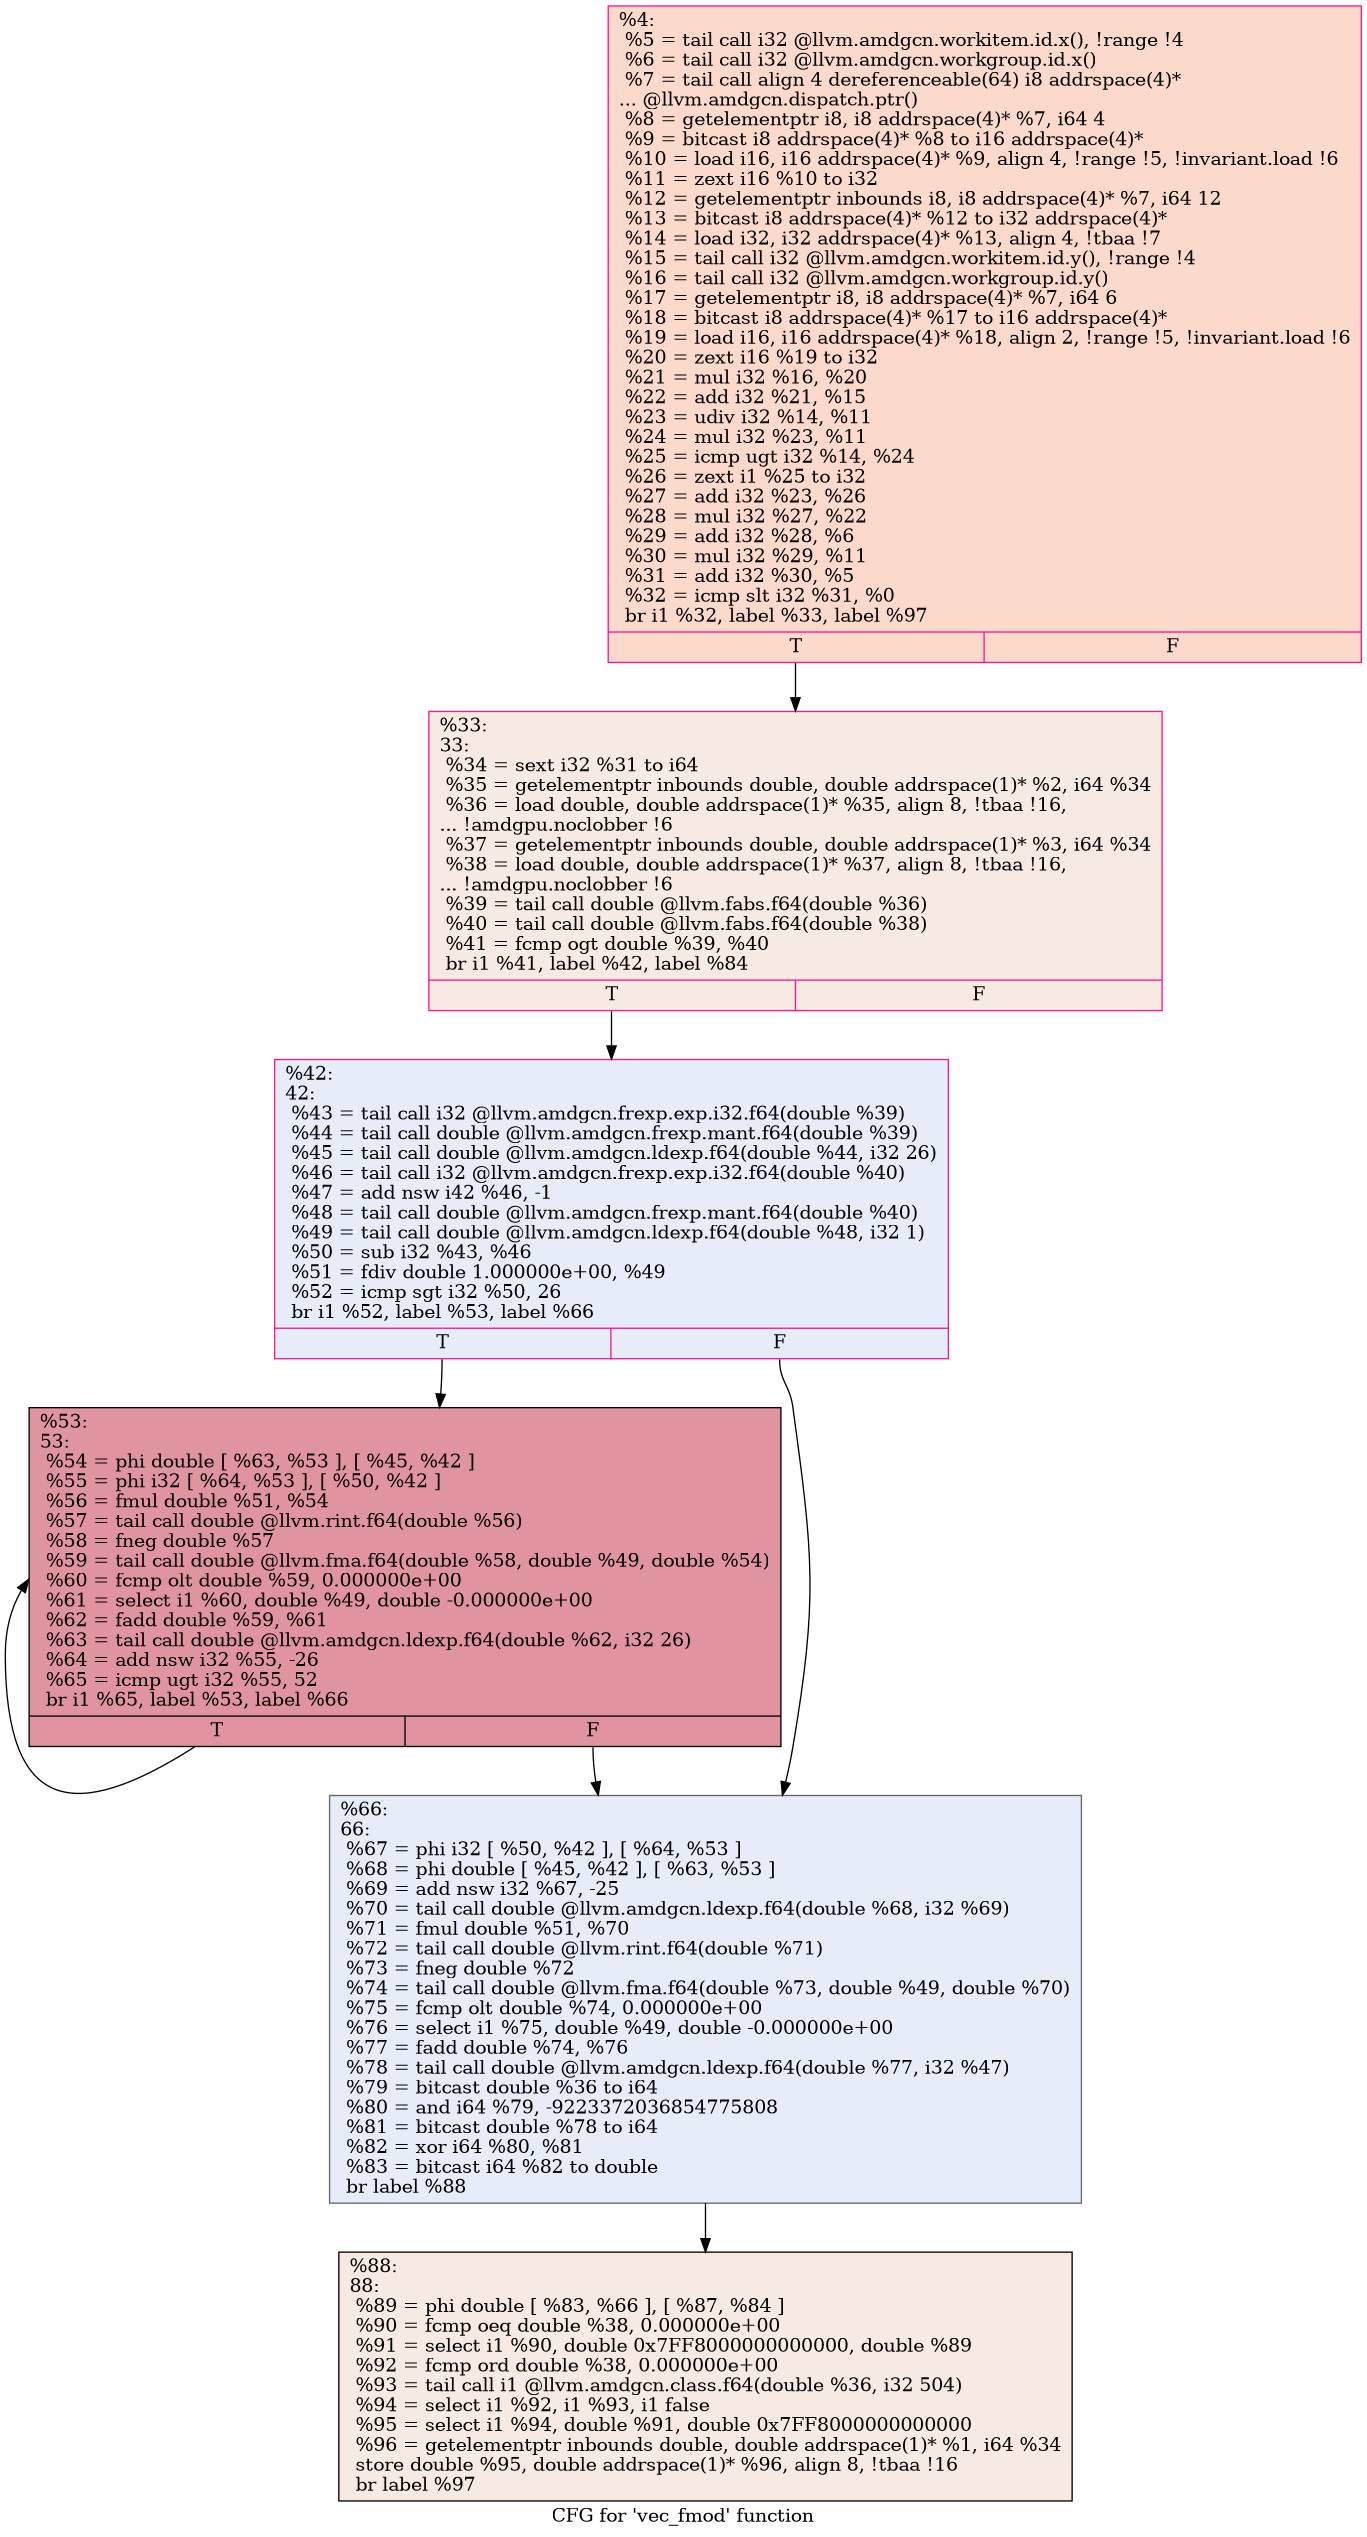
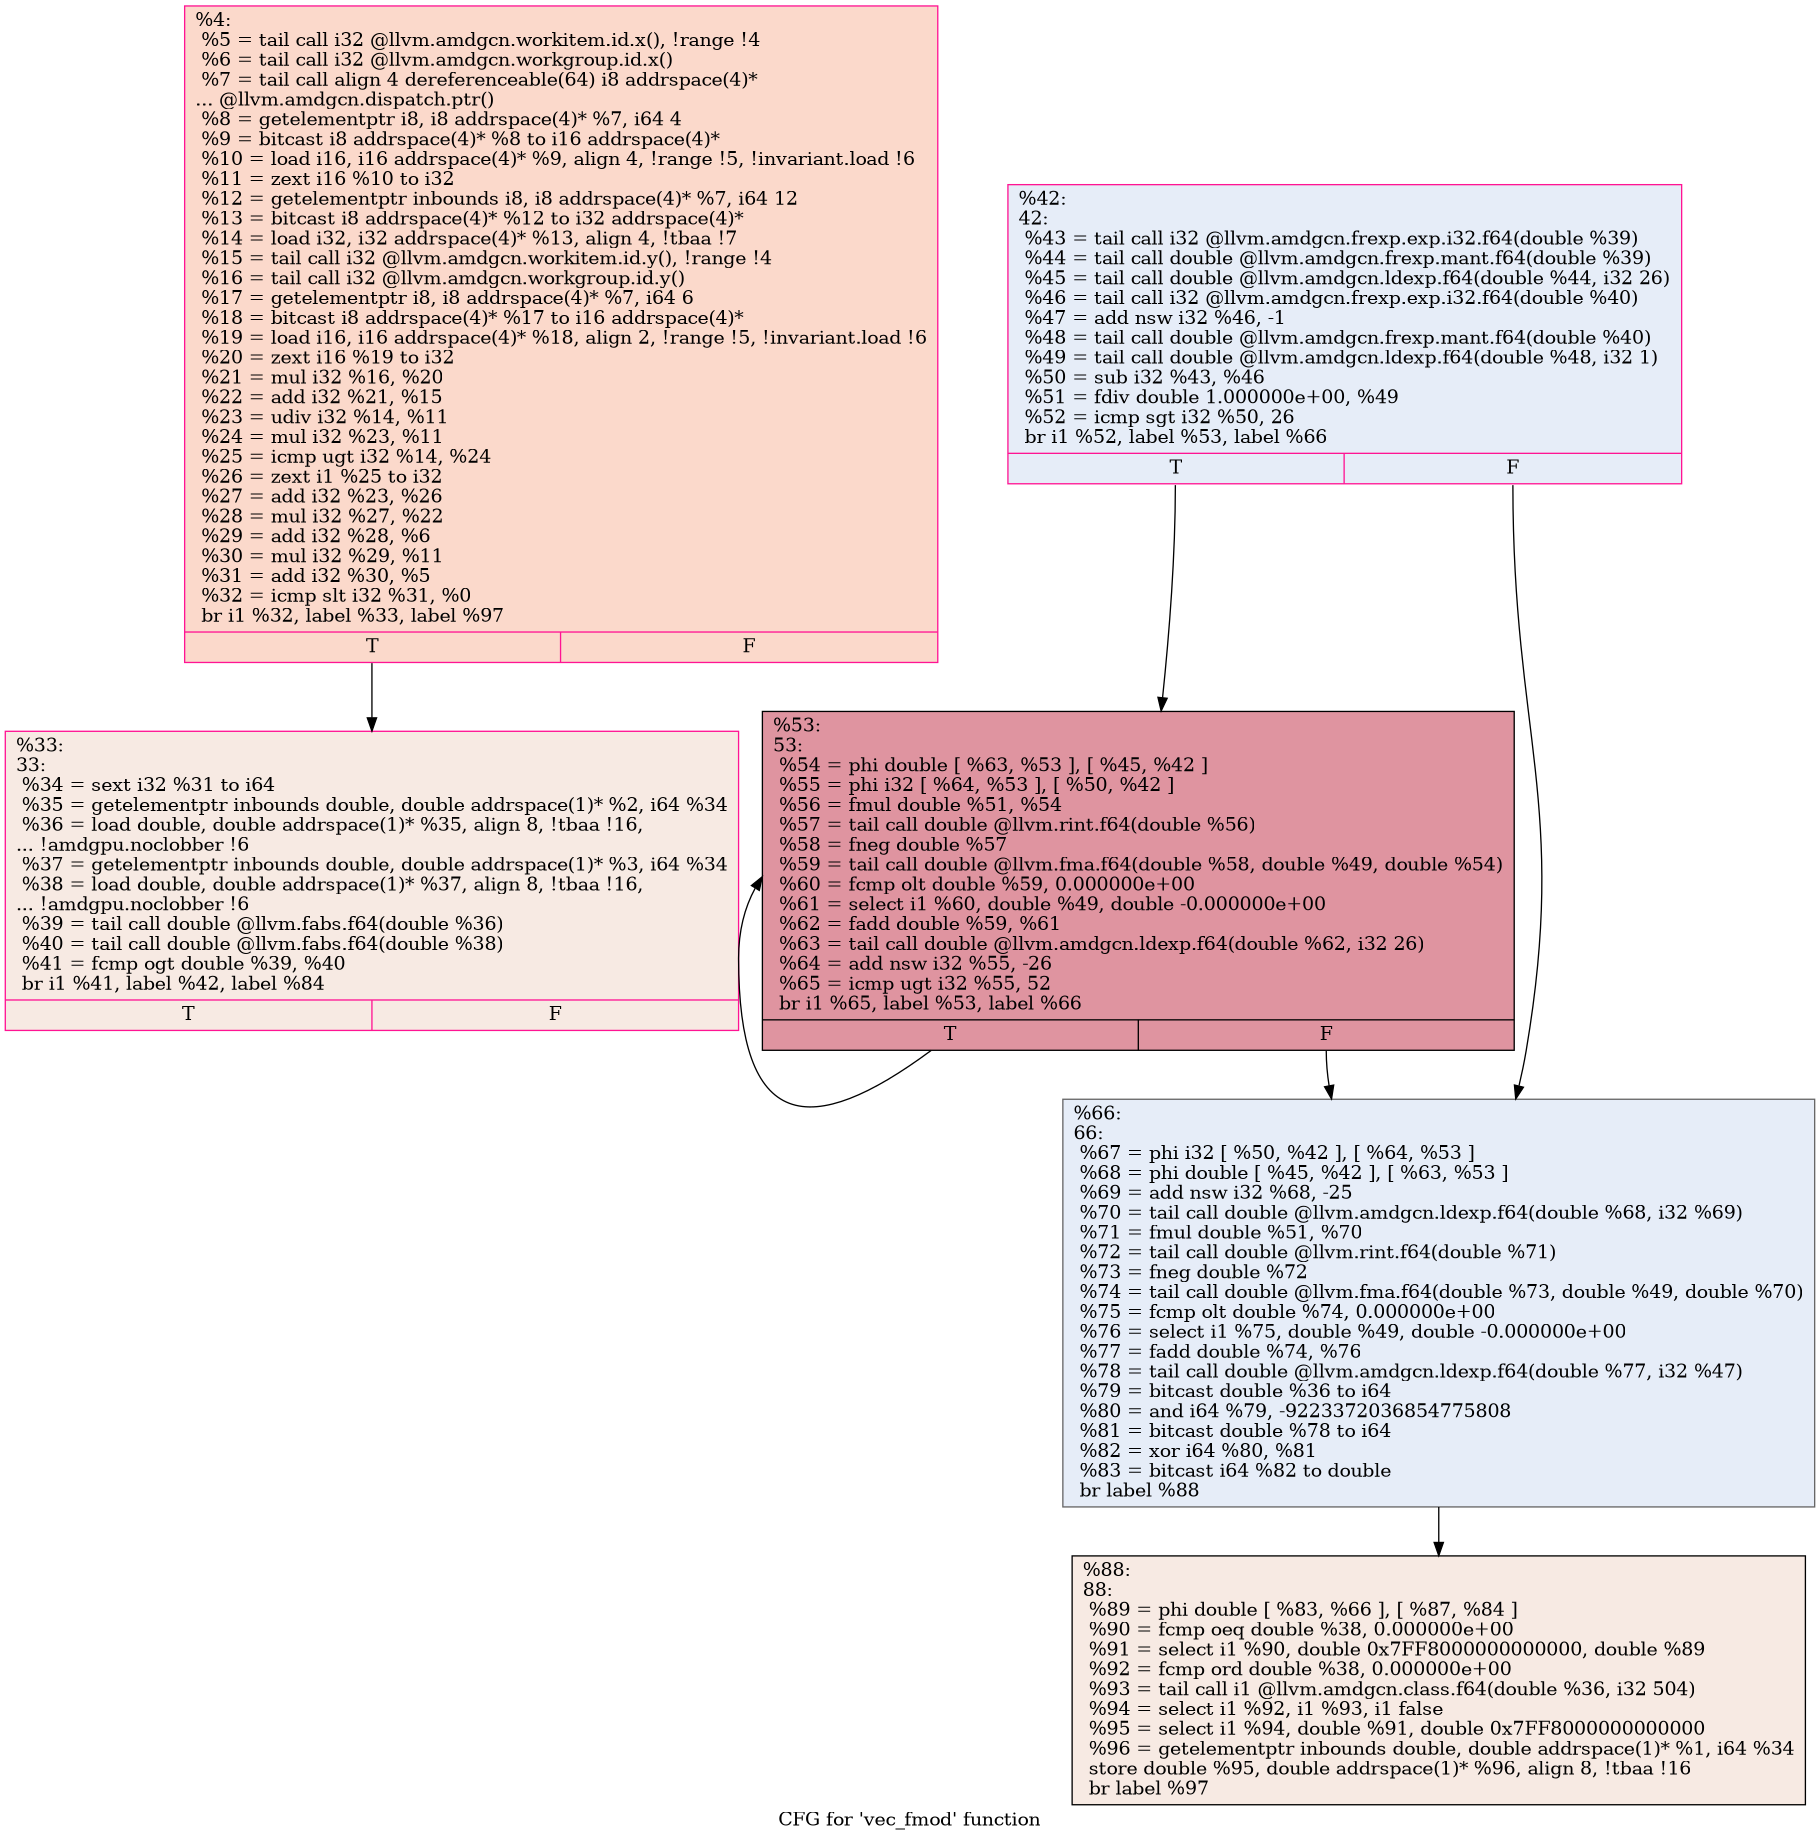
edge "%33:" -> "%42:": removed
node "%42:": text "%47 = add nsw i42 %46, -1" -> "%47 = add nsw i32 %46, -1"
node "%66:": text "%69 = add nsw i32 %67, -25" -> "%69 = add nsw i32 %68, -25"
